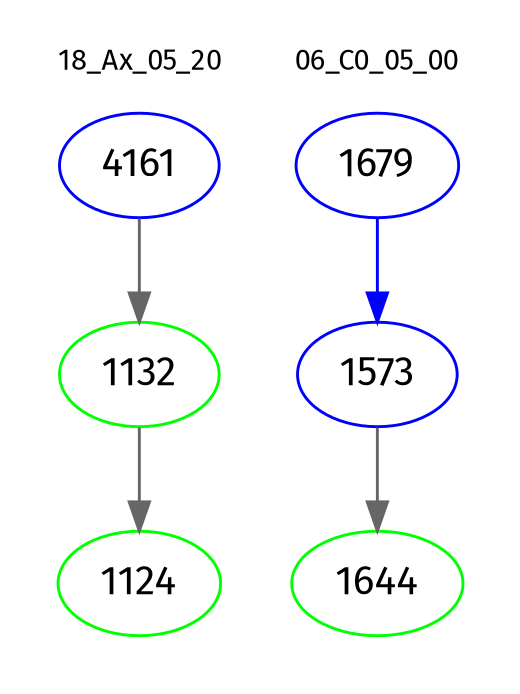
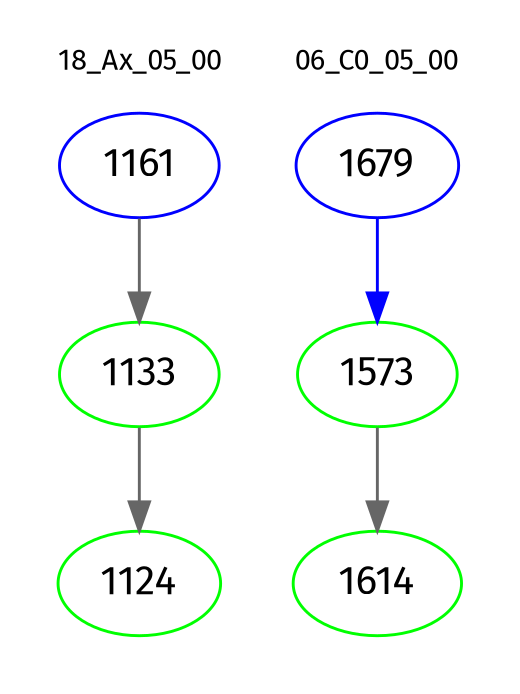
cluster "18_Ax_05_20": label "18_Ax_05_20" -> "18_Ax_05_00"
node "4161": label "4161" -> "1161"
node "1132": label "1132" -> "1133"
node "1573": color blue -> green
node "1644": label "1644" -> "1614"
